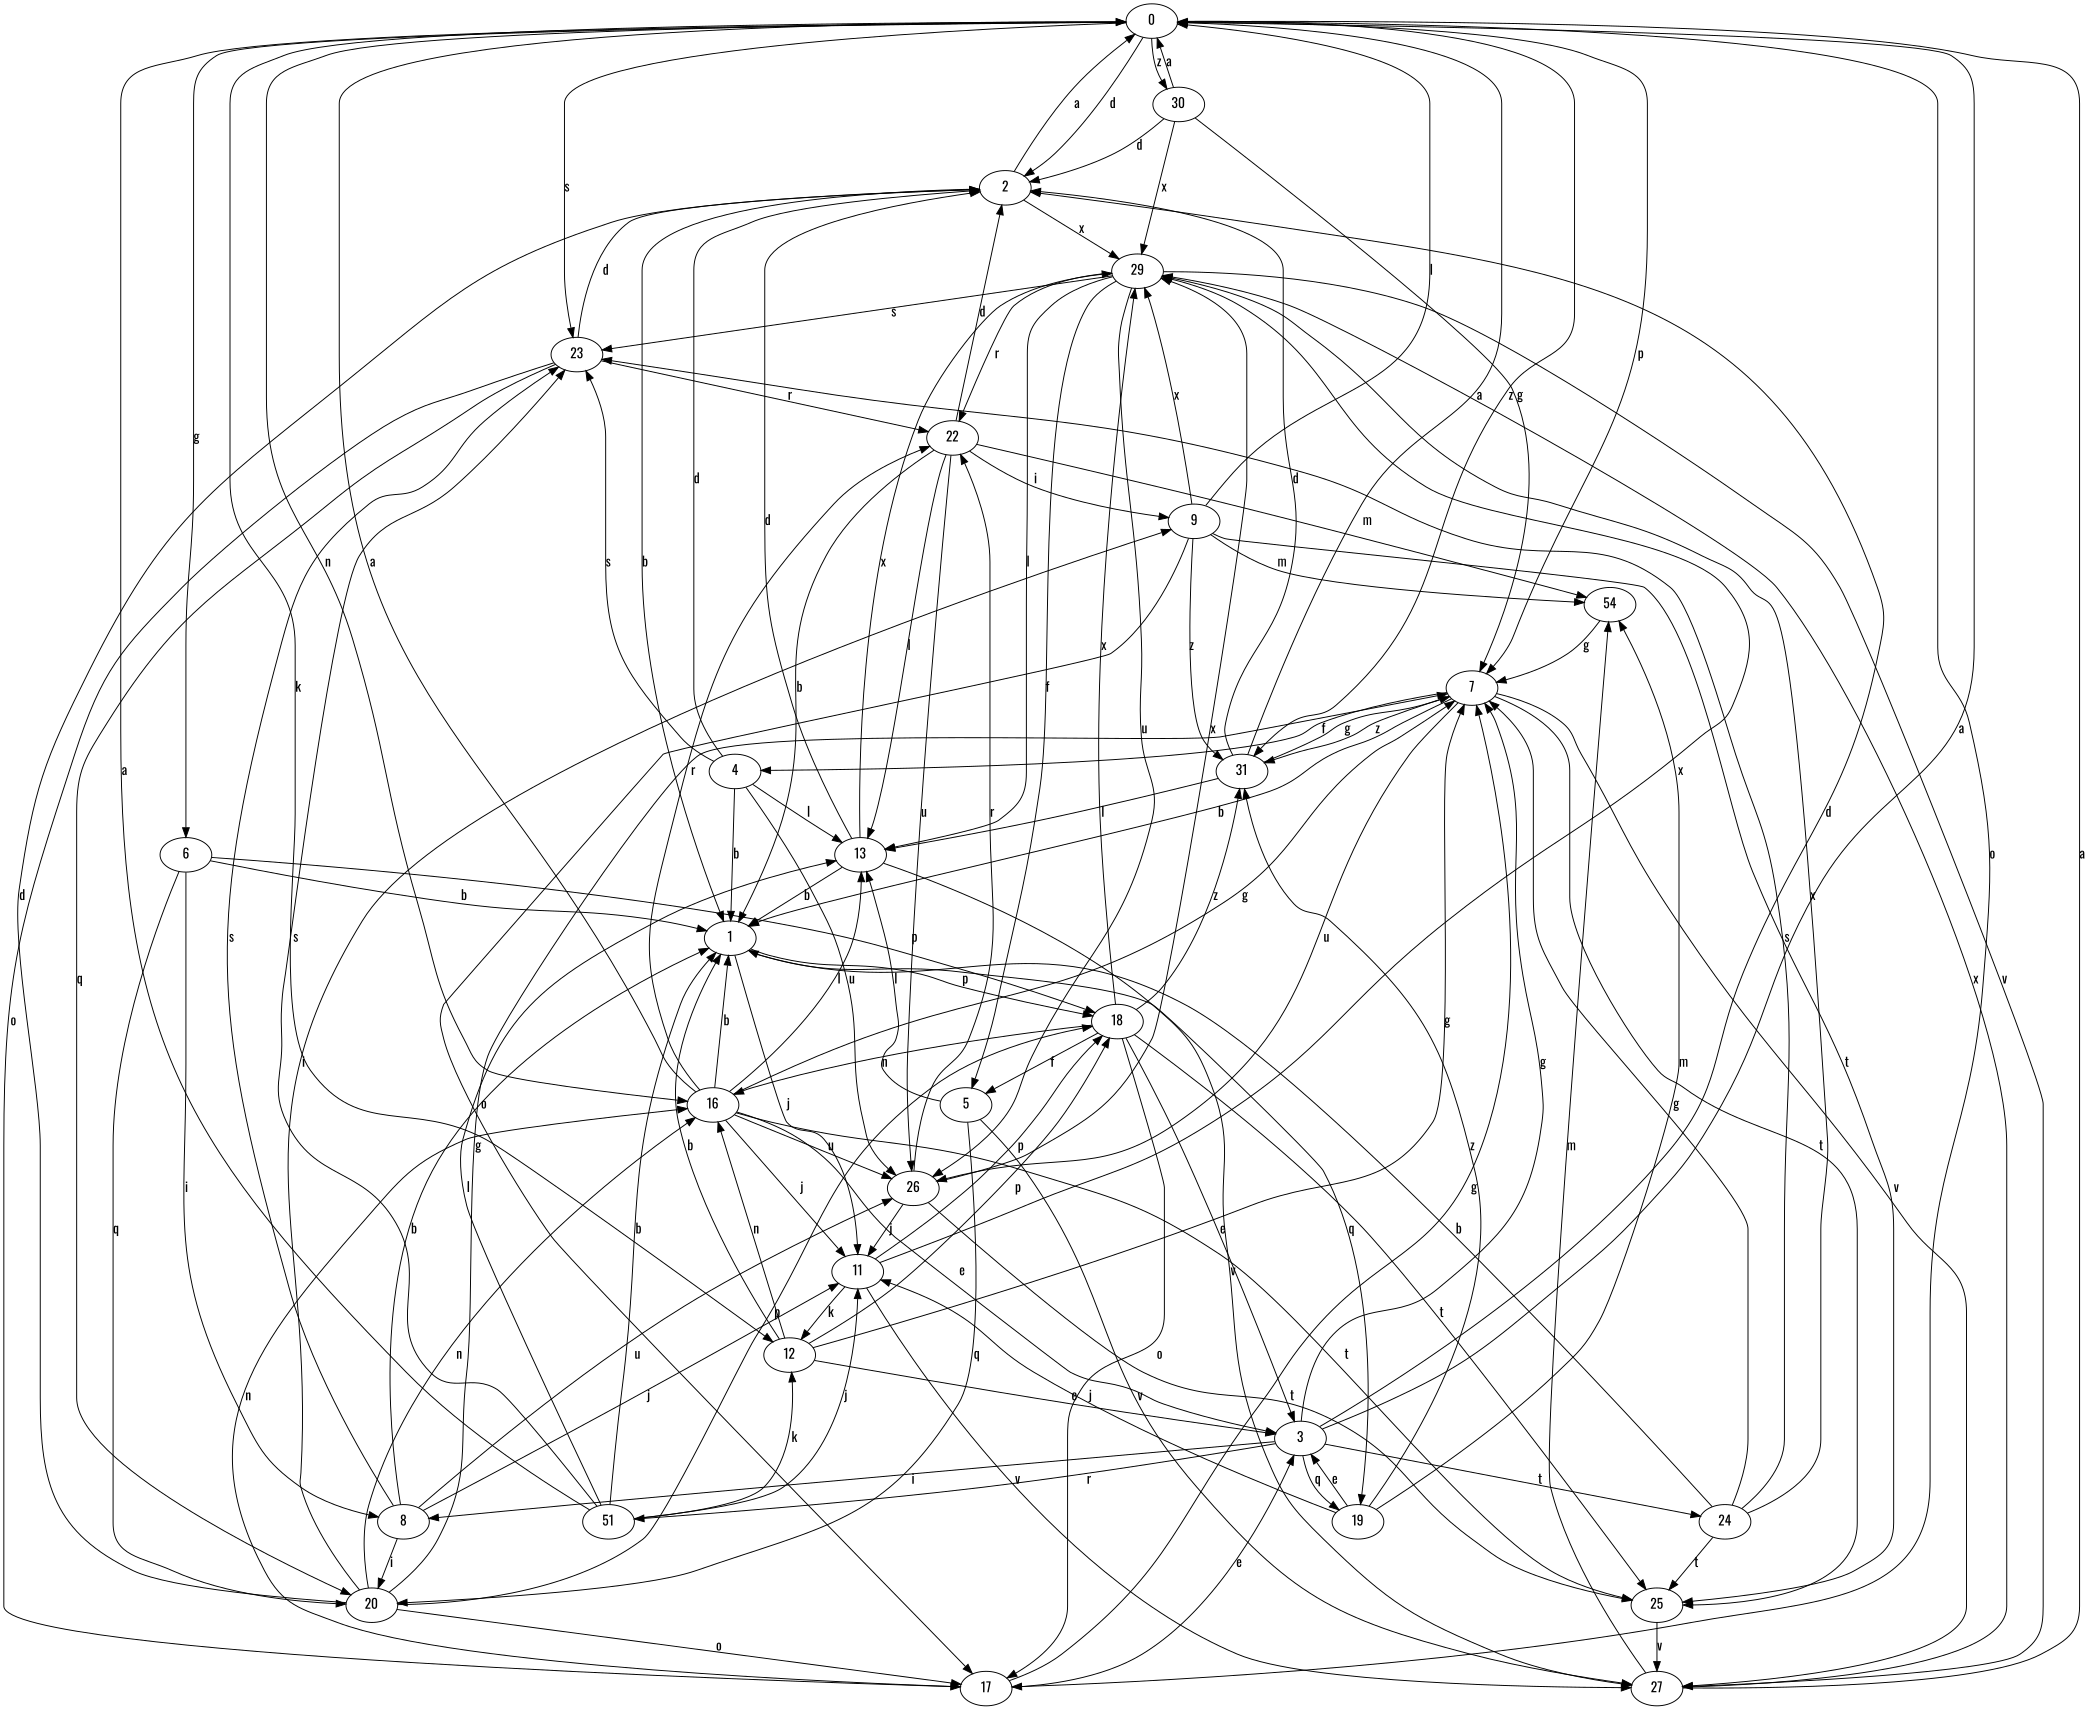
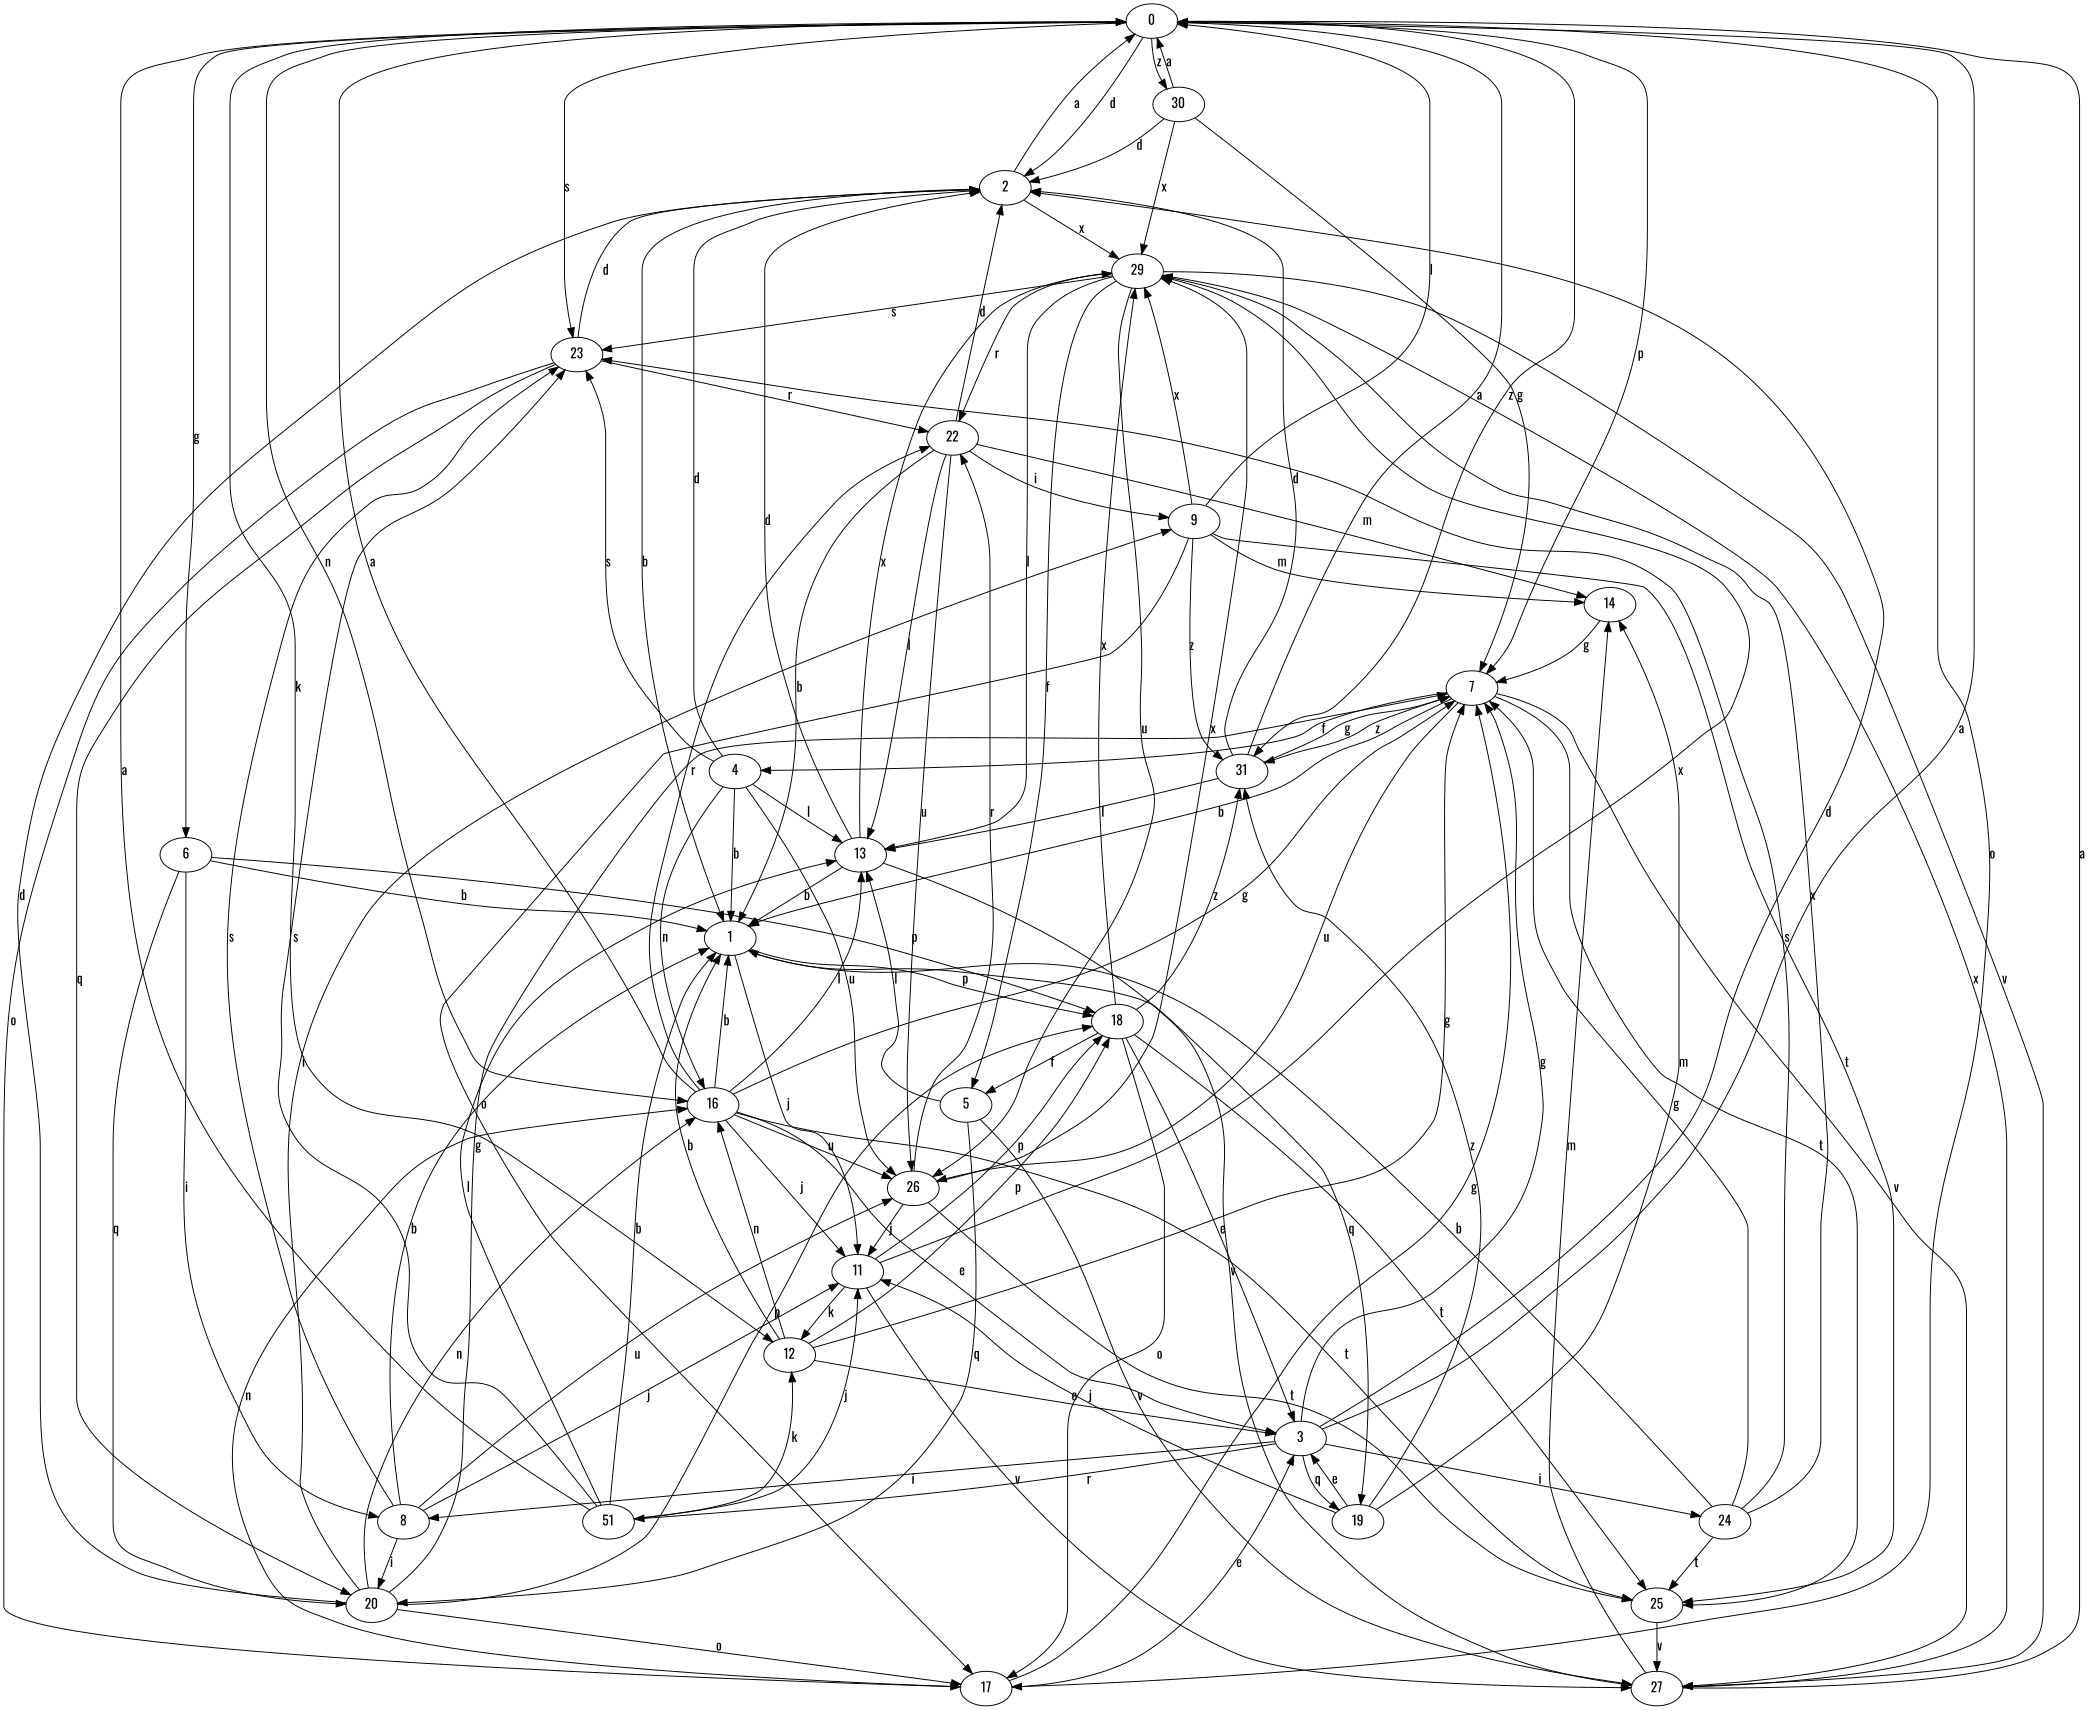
node "54": label "54" -> "14"
edge "18" -> "16": now "4" -> "16"
edge "3" -> "24": label "t" -> "i"
